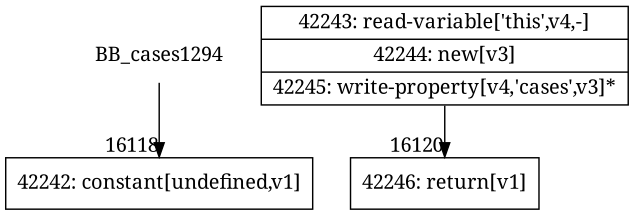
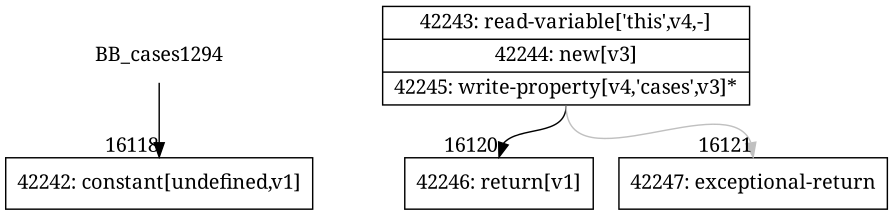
node "42247: exceptional-return": added
